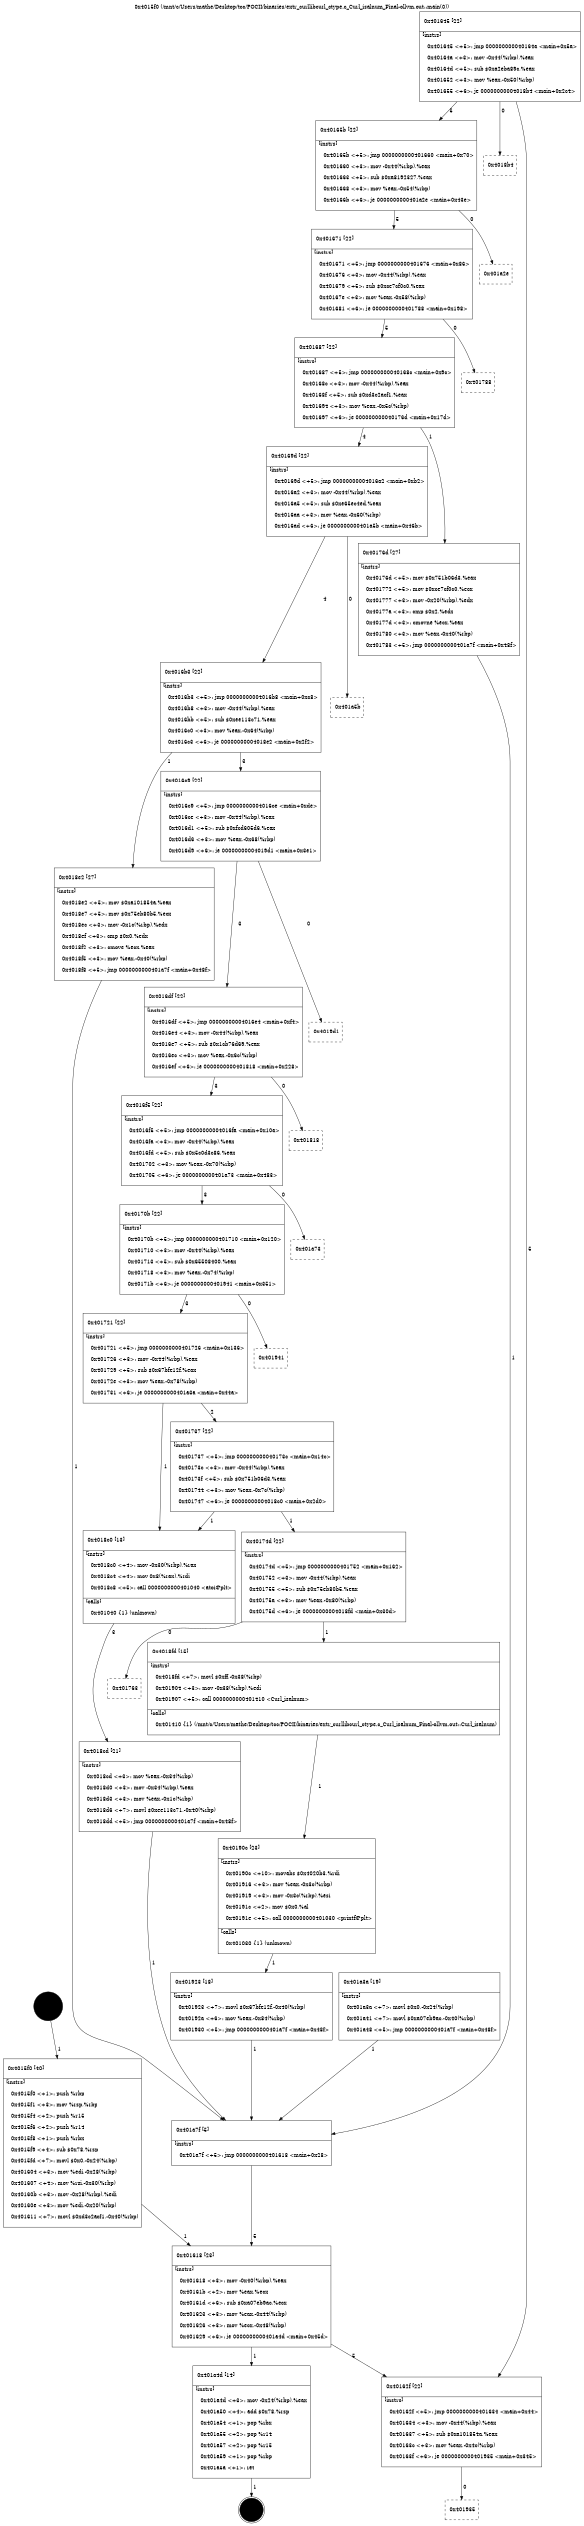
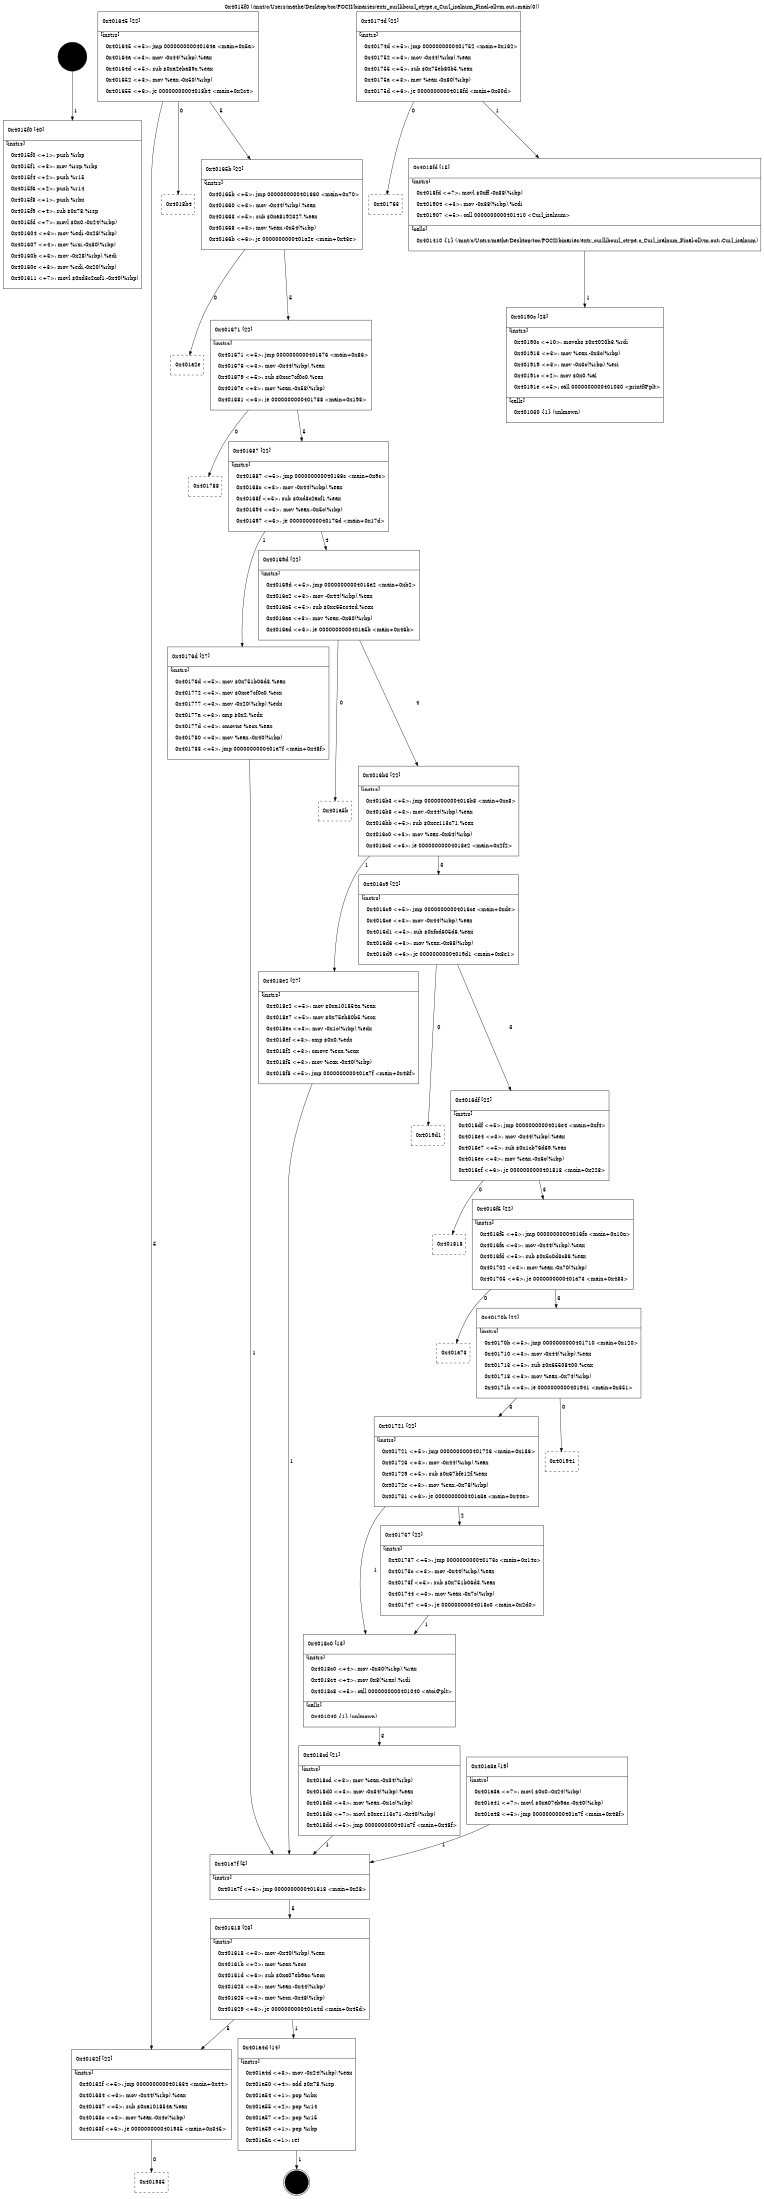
edge "0x401737 [22]" -> "0x40174d [22]": removed, label "1"
node "0x401923 [18]": removed
edge "0x4015f0 [40]" -> "0x401618 [23]": removed, label "1"
